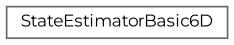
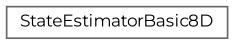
node "StateEstimatorBasic6D": label "StateEstimatorBasic6D" -> "StateEstimatorBasic8D"
